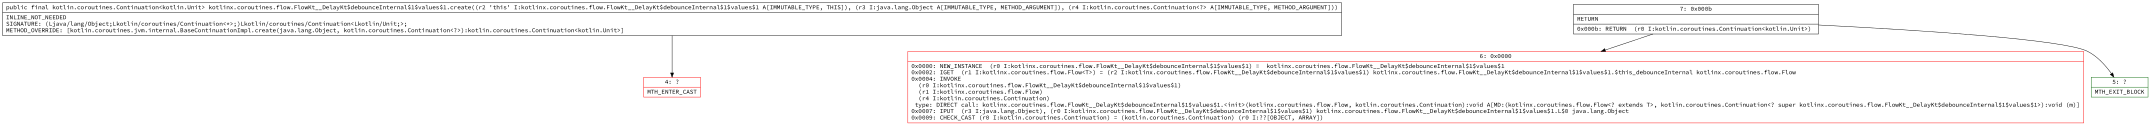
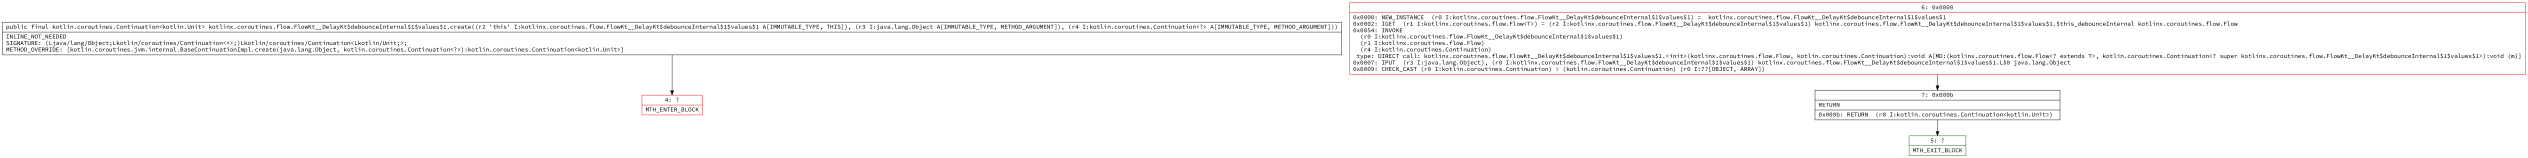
edge "7: 0x000b" -> "6: 0x0000": reversed
node "6: 0x0000": text "0x0004: INVOKE" -> "0x0054: INVOKE"
node "4: ?": text "MTH_ENTER_CAST" -> "MTH_ENTER_BLOCK"
